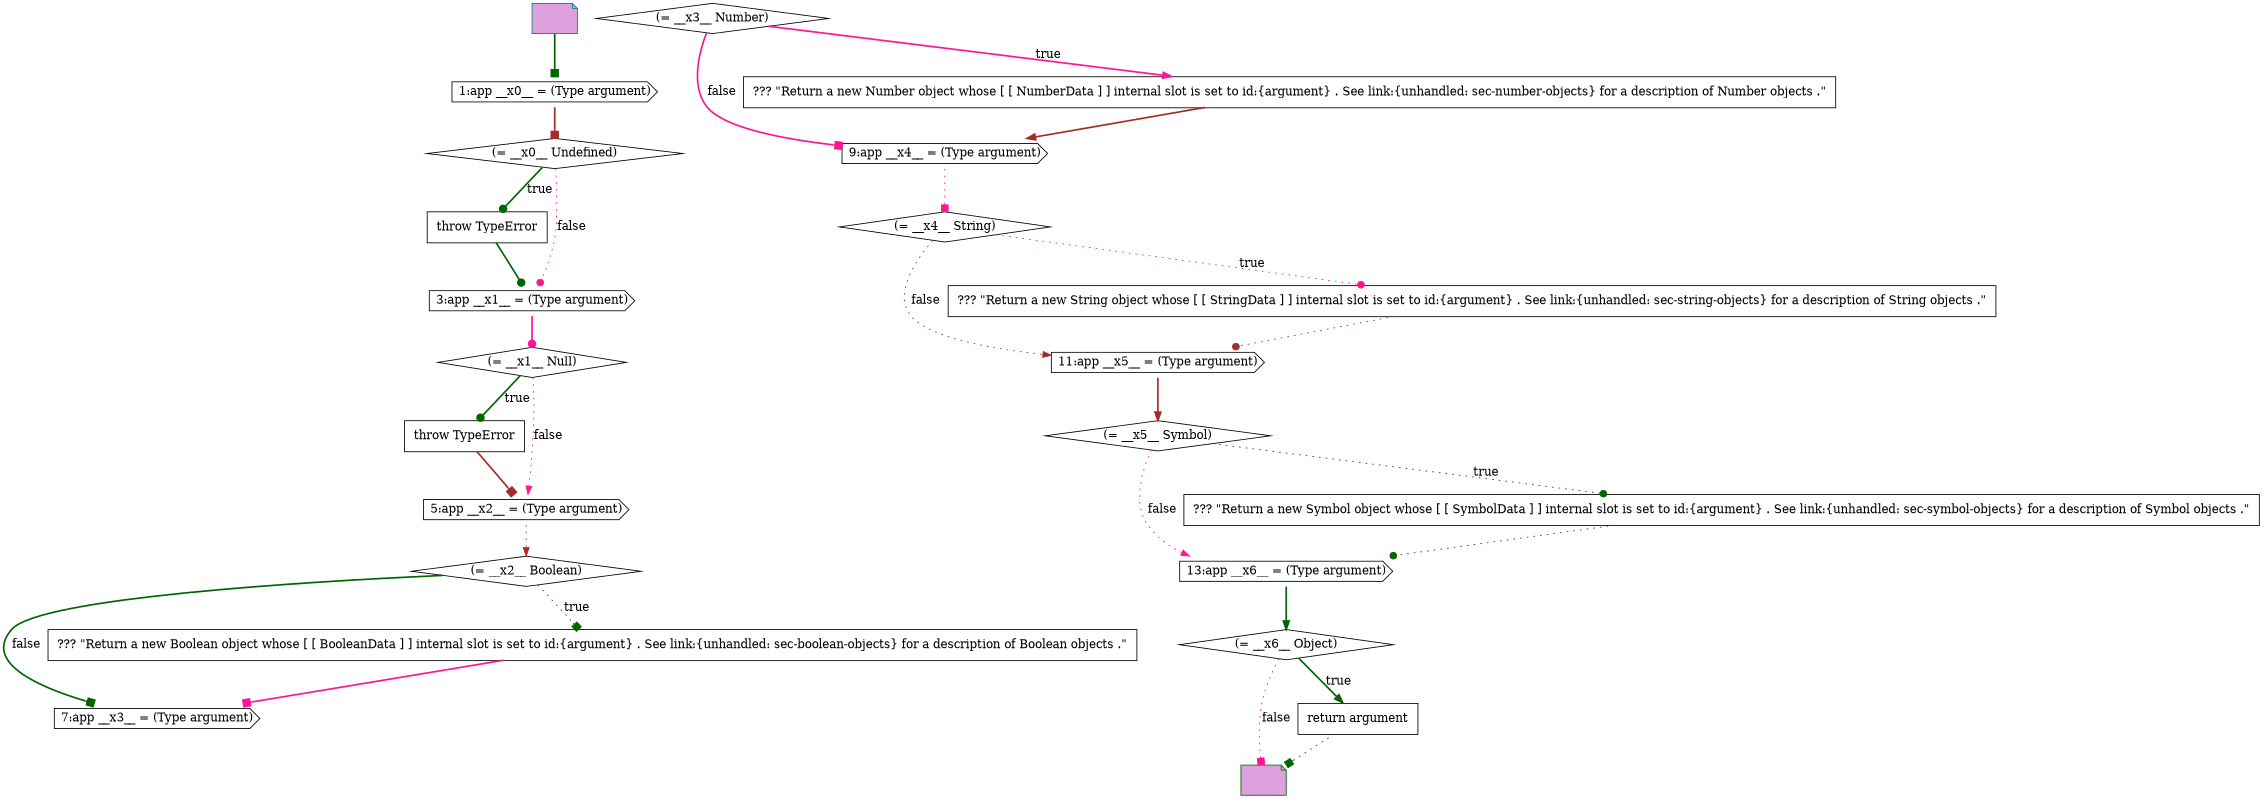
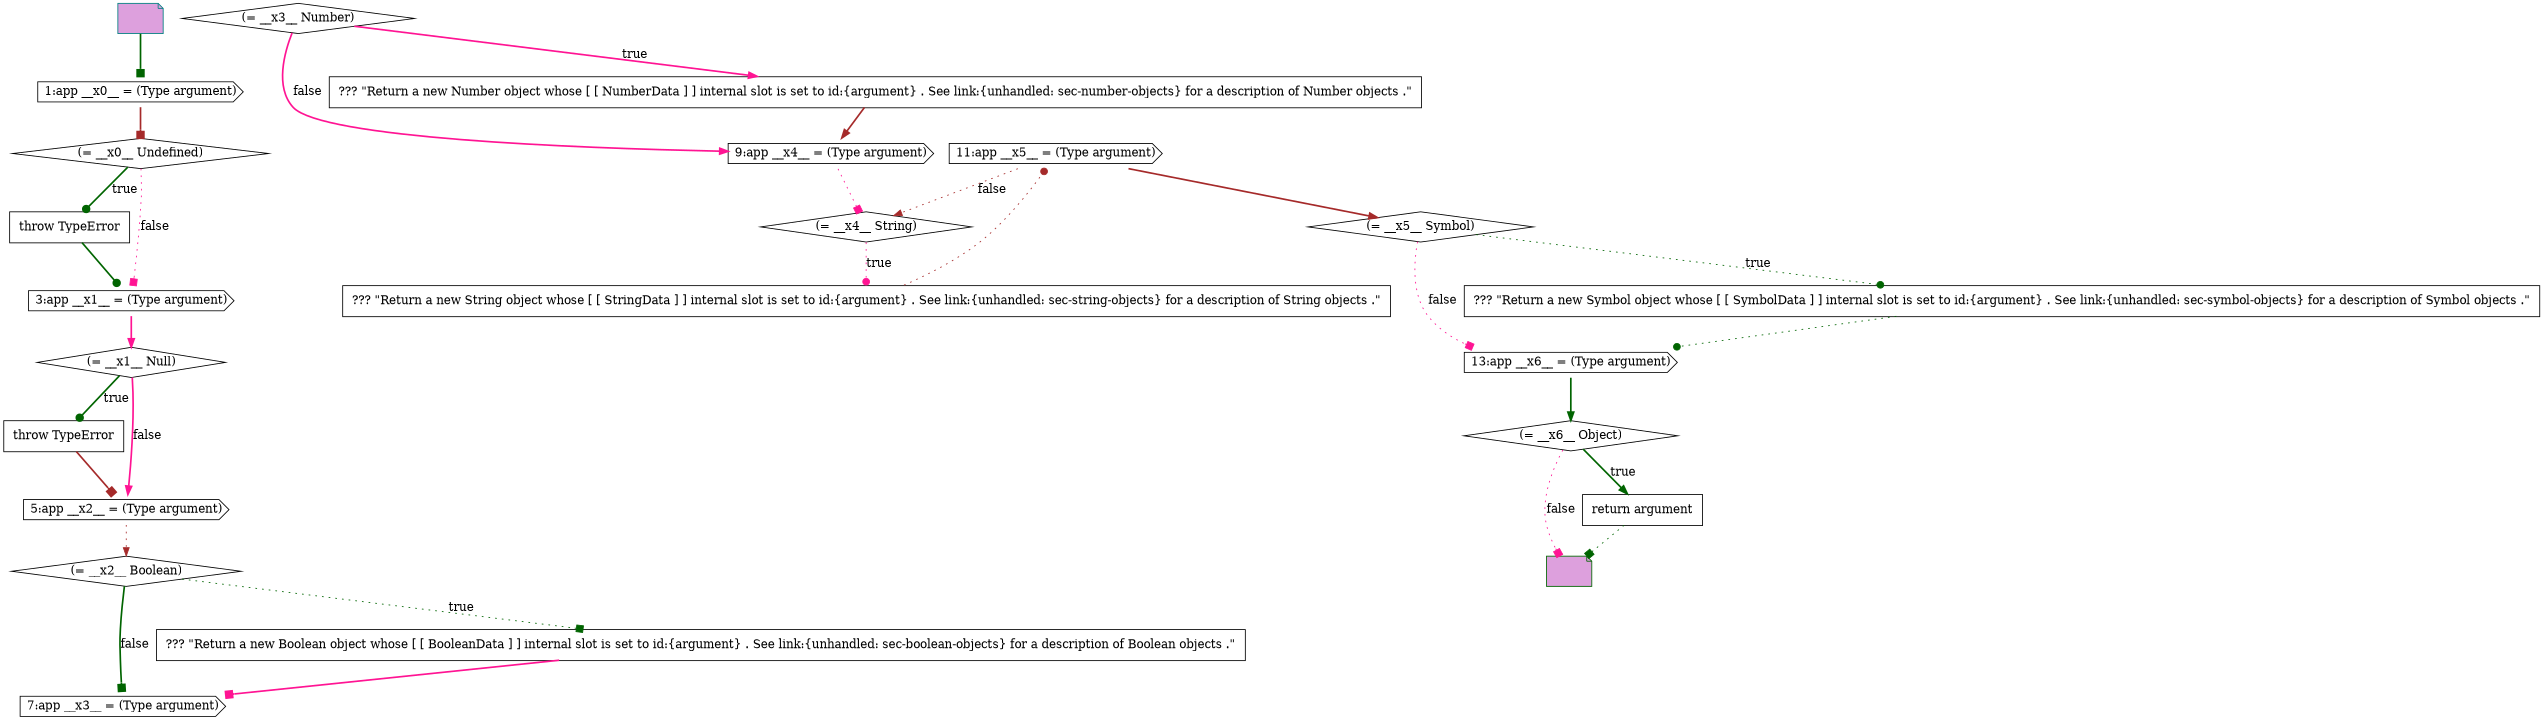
edge "(= __x3__ Number)" -> "9:app __x4__ = (Type argument)": arrowhead box -> normal
edge "(= __x0__ Undefined)" -> "3:app __x1__ = (Type argument)": arrowhead dot -> box
edge "3:app __x1__ = (Type argument)" -> "(= __x1__ Null)": arrowhead dot -> normal
edge "(= __x4__ String)" -> "11:app __x5__ = (Type argument)": reversed
edge "(= __x1__ Null)" -> "5:app __x2__ = (Type argument)": style dotted -> bold
edge "(= __x5__ Symbol)" -> "13:app __x6__ = (Type argument)": arrowhead normal -> box
